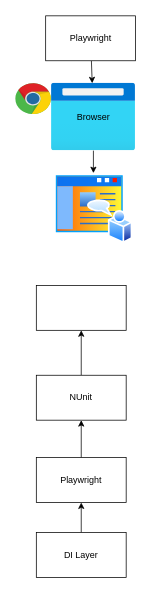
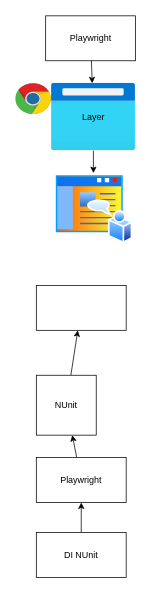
node "Browser": label "Browser" -> "Layer"
node "NUnit": size 90x45 -> 60x60
node "DI Layer": label "DI Layer" -> "DI NUnit"
